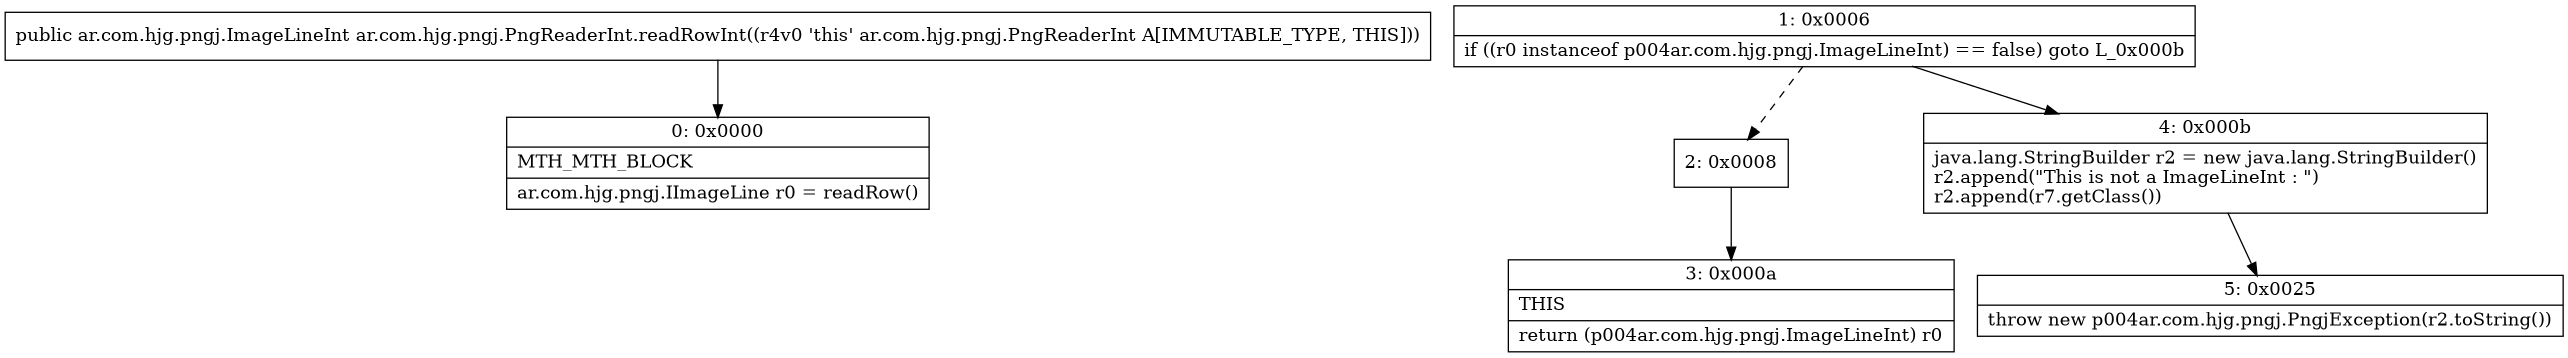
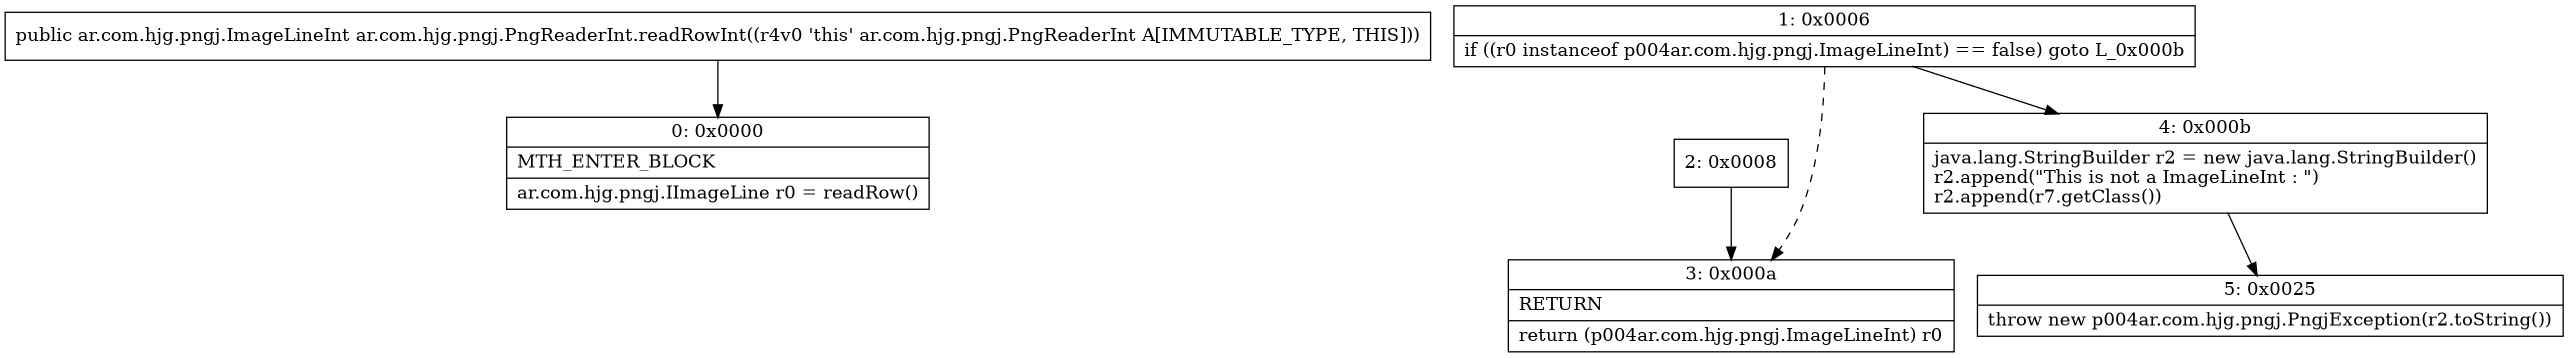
edge "1: 0x0006" -> "2: 0x0008": now "1: 0x0006" -> "3: 0x000a"
node "0: 0x0000": text "MTH_MTH_BLOCK" -> "MTH_ENTER_BLOCK"
node "3: 0x000a": text "THIS" -> "RETURN"
